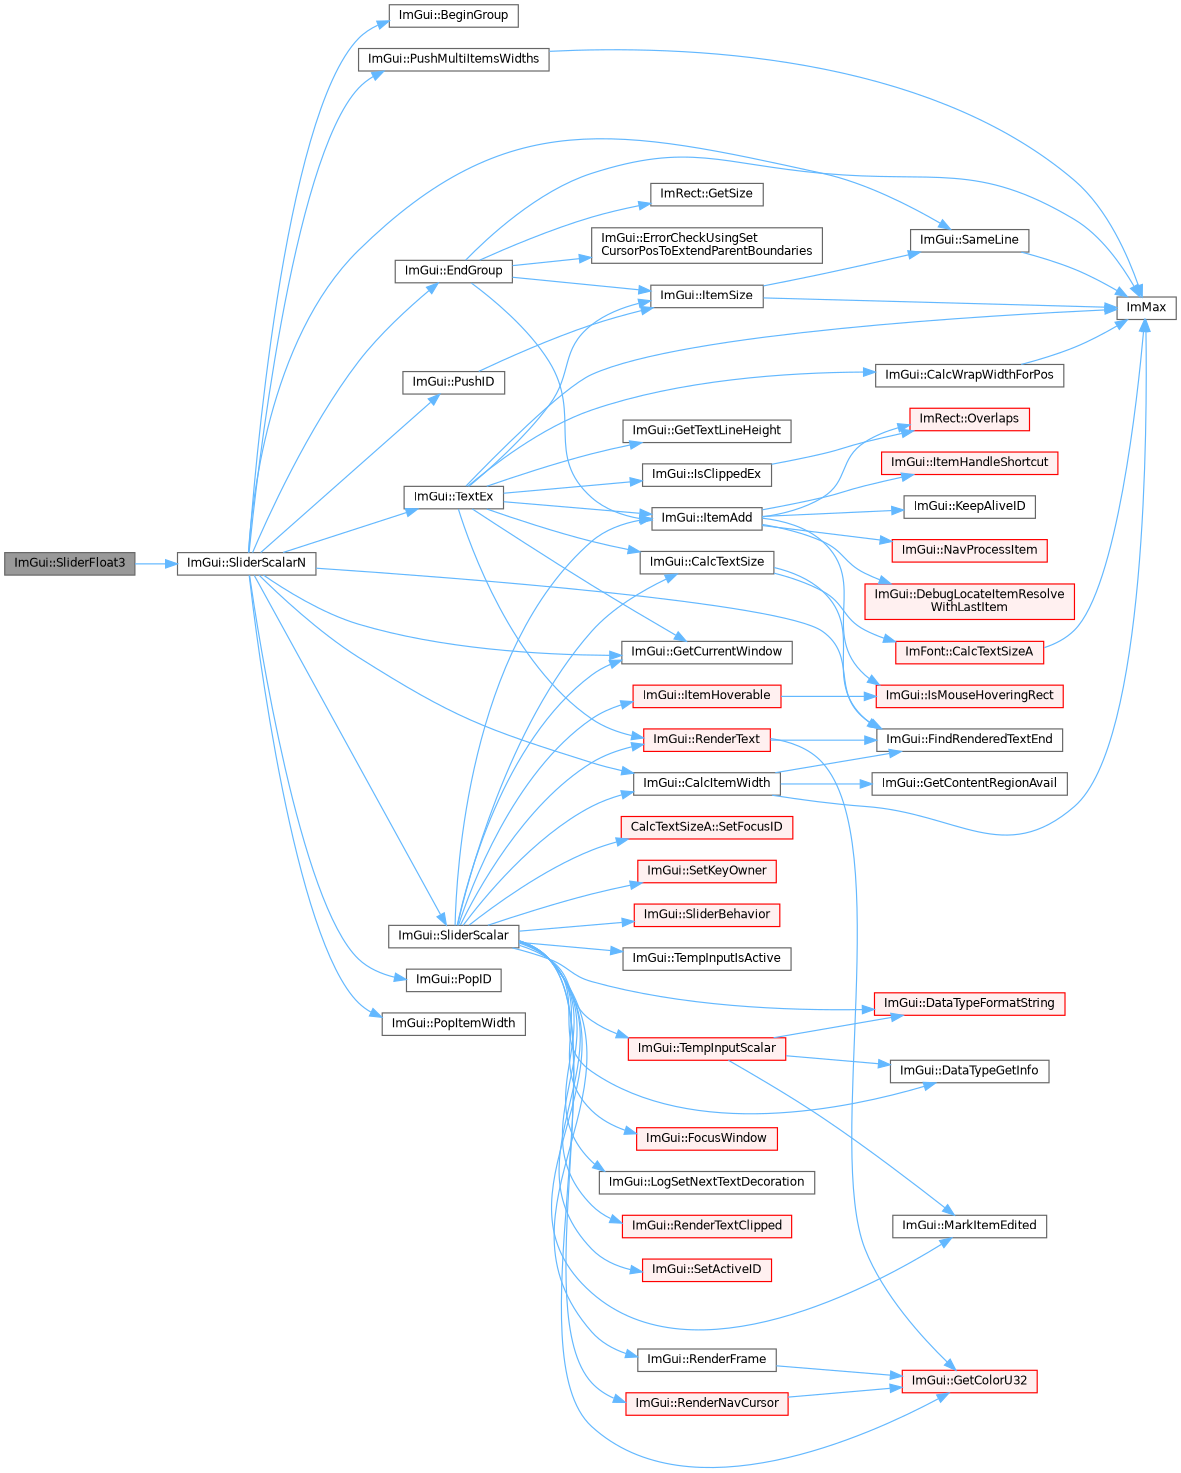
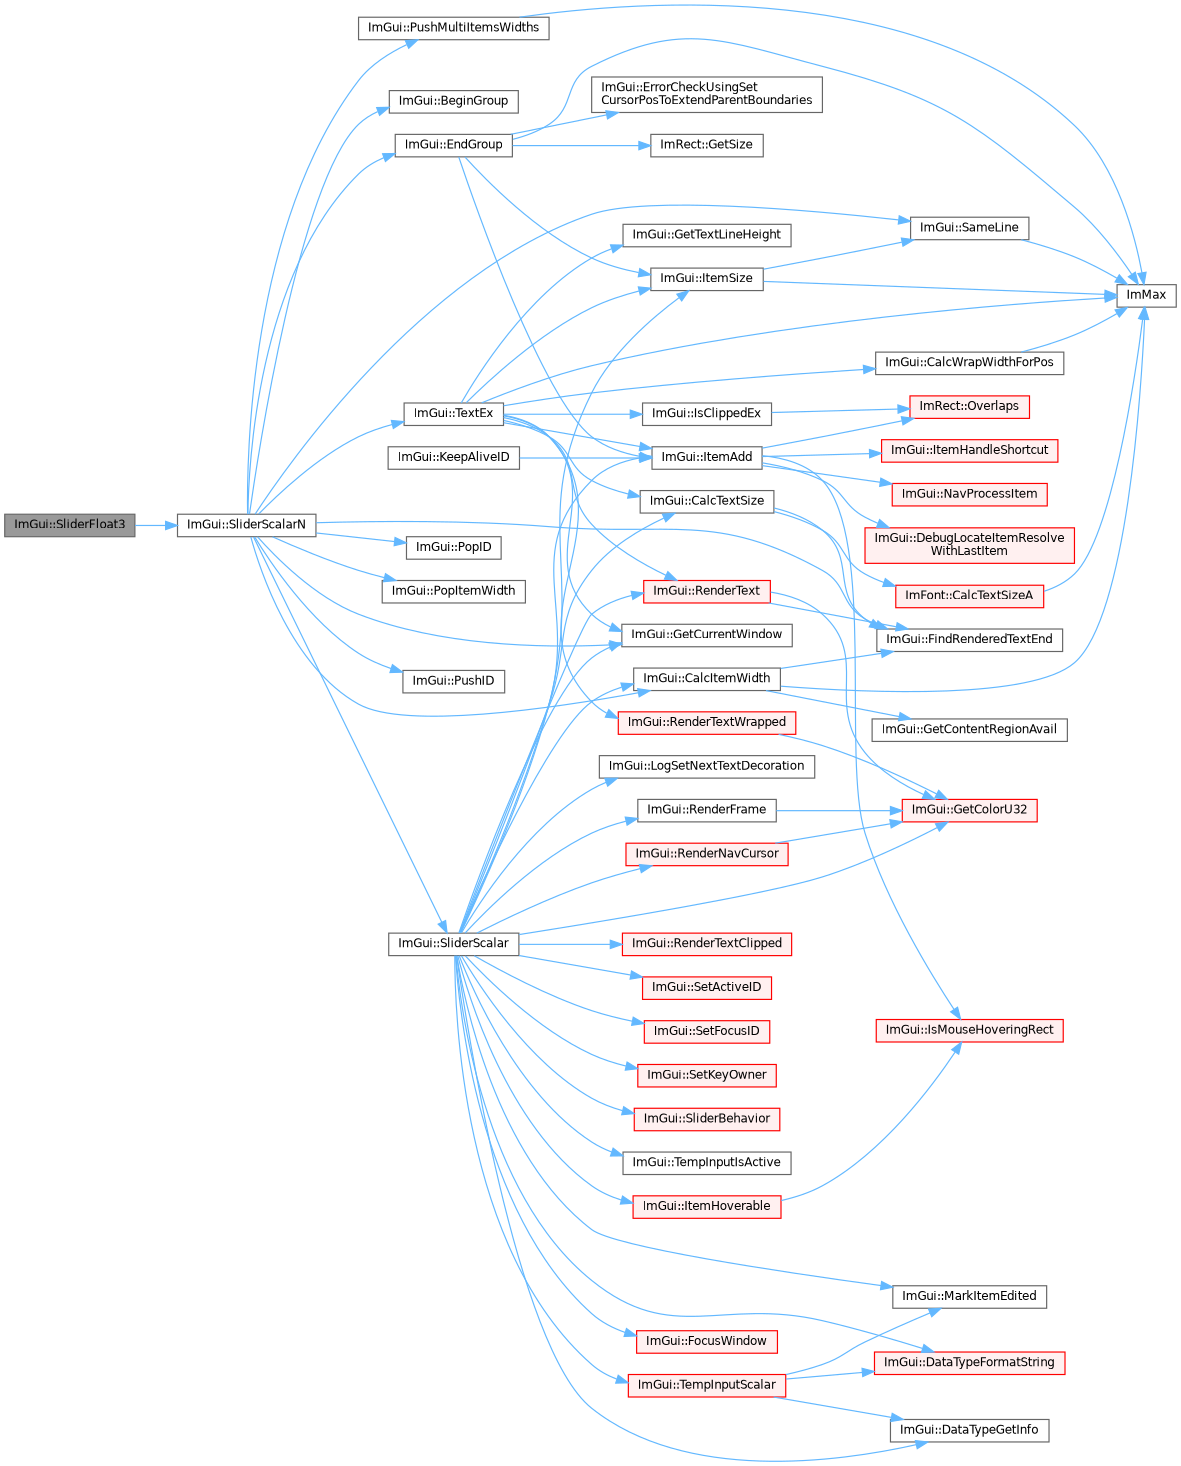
edge "ImGui::PushID" -> "ImGui::ItemSize": now "ImGui::SliderScalar" -> "ImGui::ItemSize"
edge "ImGui::ItemAdd" -> "ImGui::KeepAliveID": reversed
node "ImGui::RenderTextWrapped": added
node "CalcTextSizeA::SetFocusID": label "CalcTextSizeA::SetFocusID" -> "ImGui::SetFocusID"
